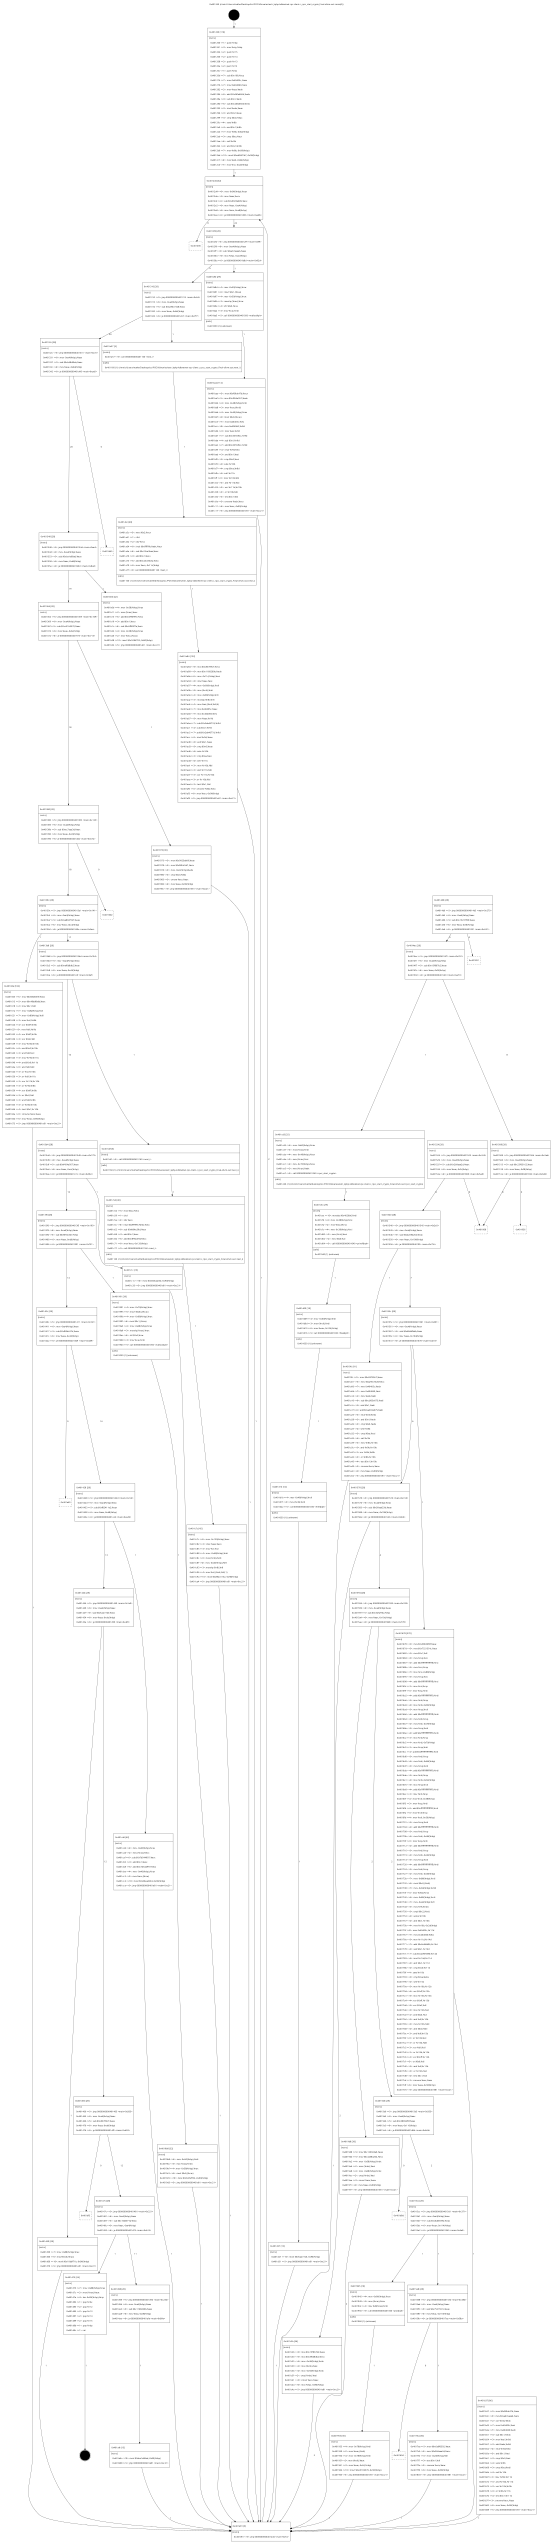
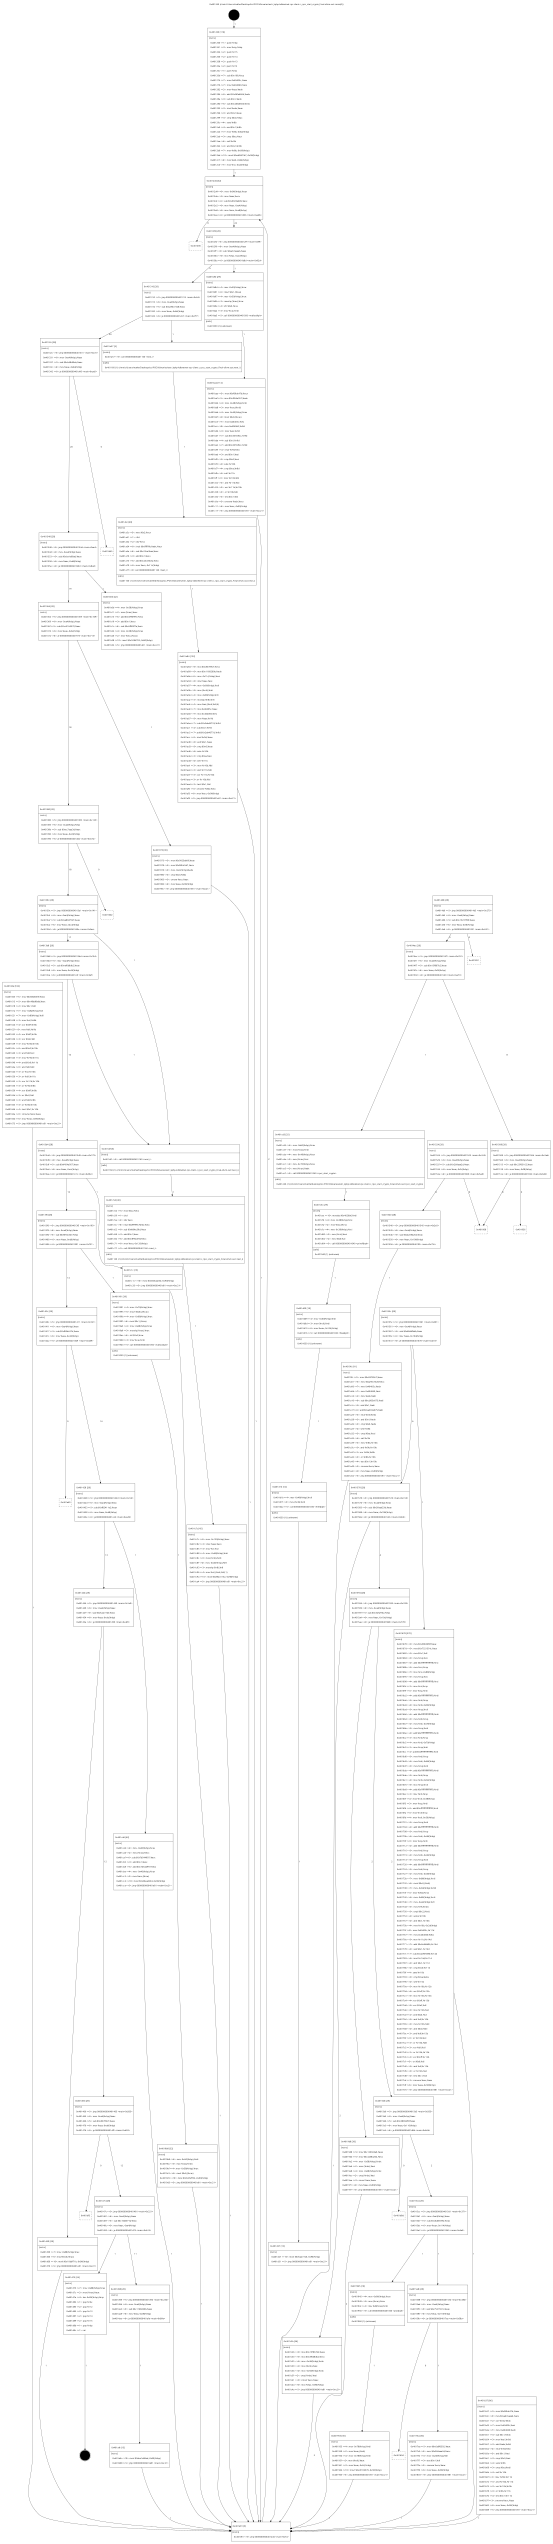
edge "0x40139c [28]" -> "0x40160e [106]": now "0x40139c [28]" -> "0x401c4f [5]"
edge "0x401540 [28]" -> "0x40155c [28]": removed, label "7"
edge "0x401d27 [15]" -> "0x401e81 [5]": removed, label "1"
